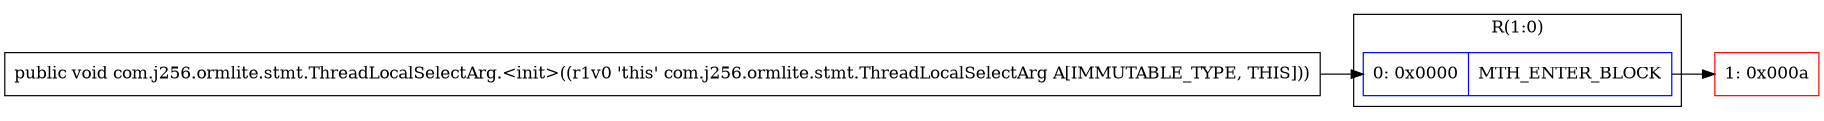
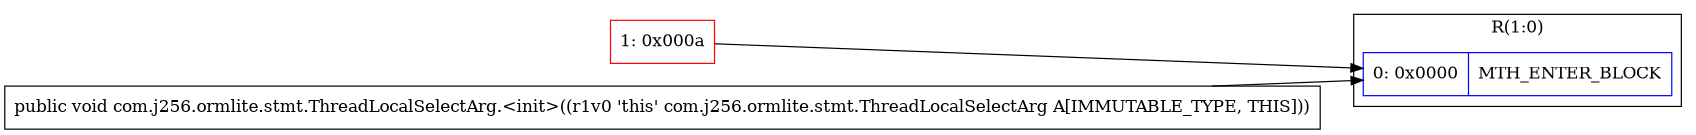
edge "0: 0x0000" -> "1: 0x000a": reversed
